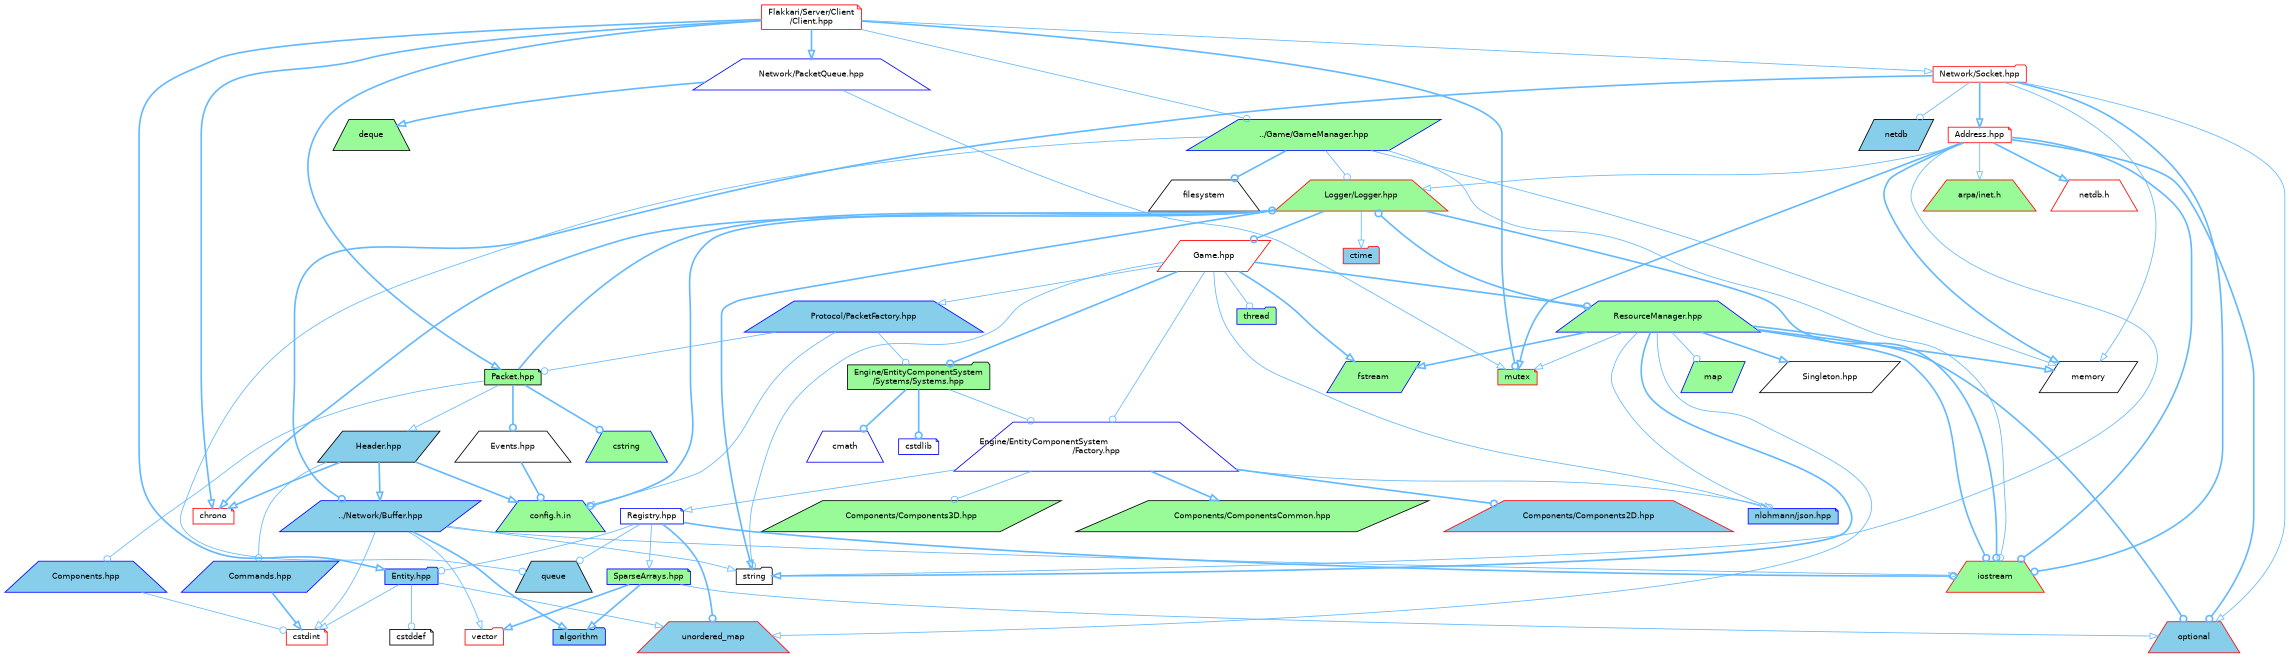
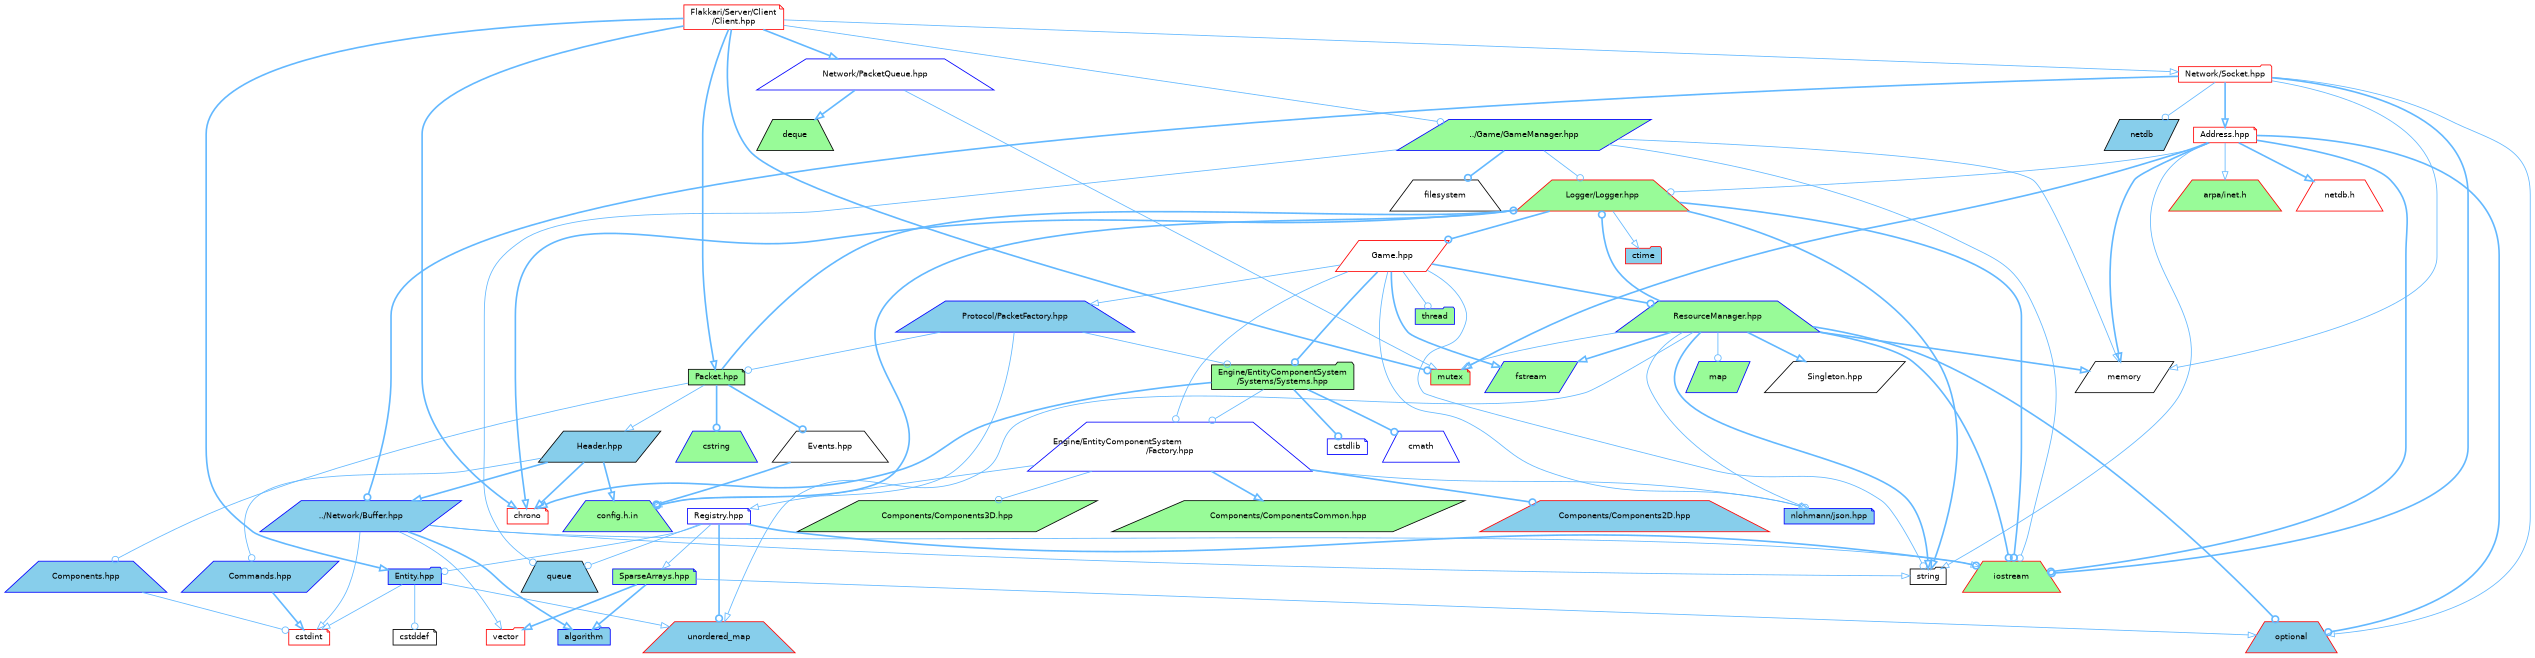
edge "Address.hpp" -> "Logger/Logger.hpp": arrowhead onormal -> odot
edge "Engine/EntityComponentSystem /Systems/Systems.hpp" -> "chrono": added
